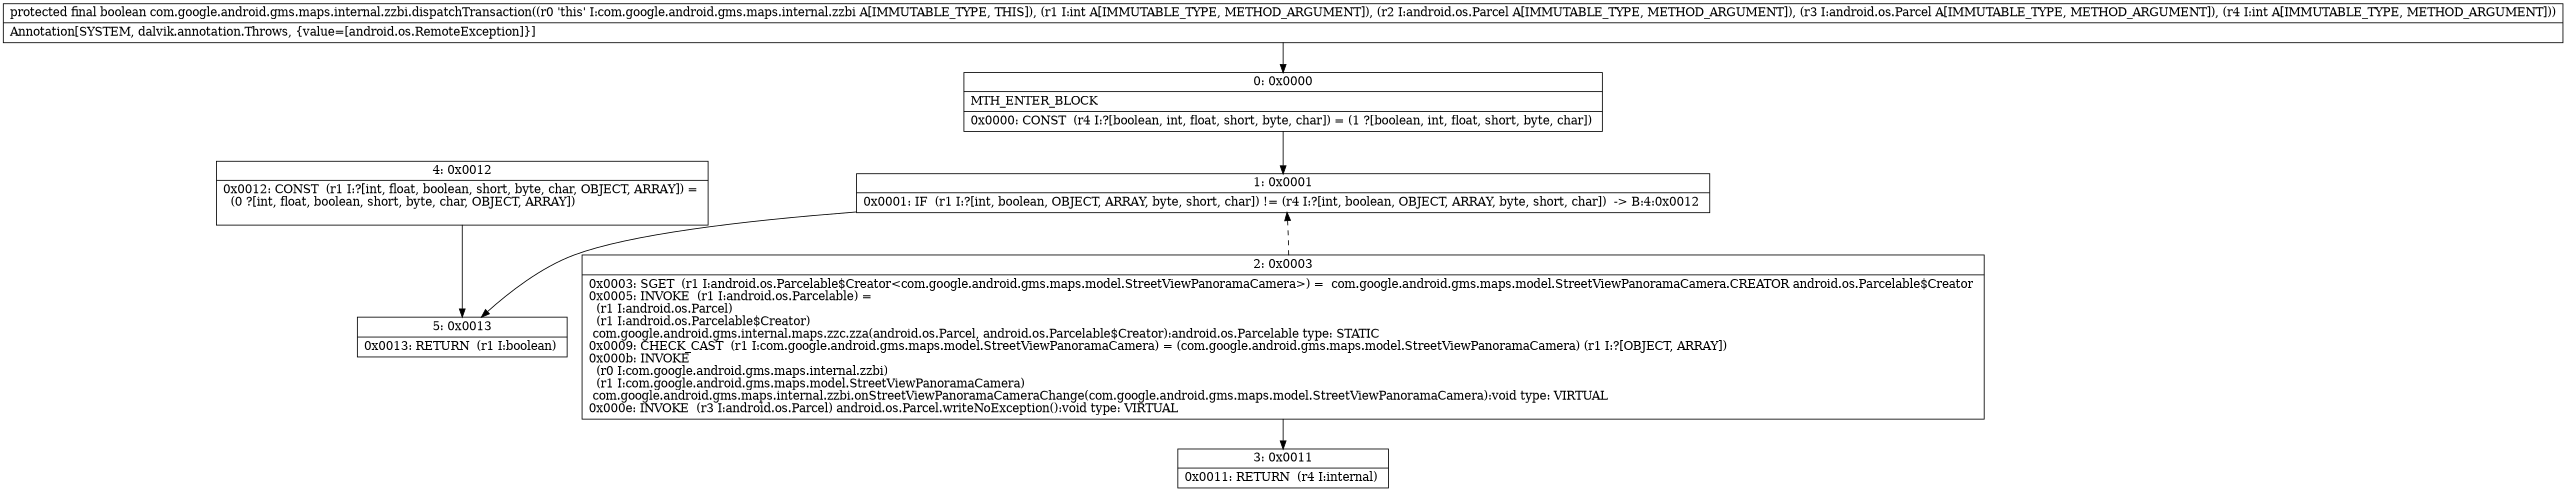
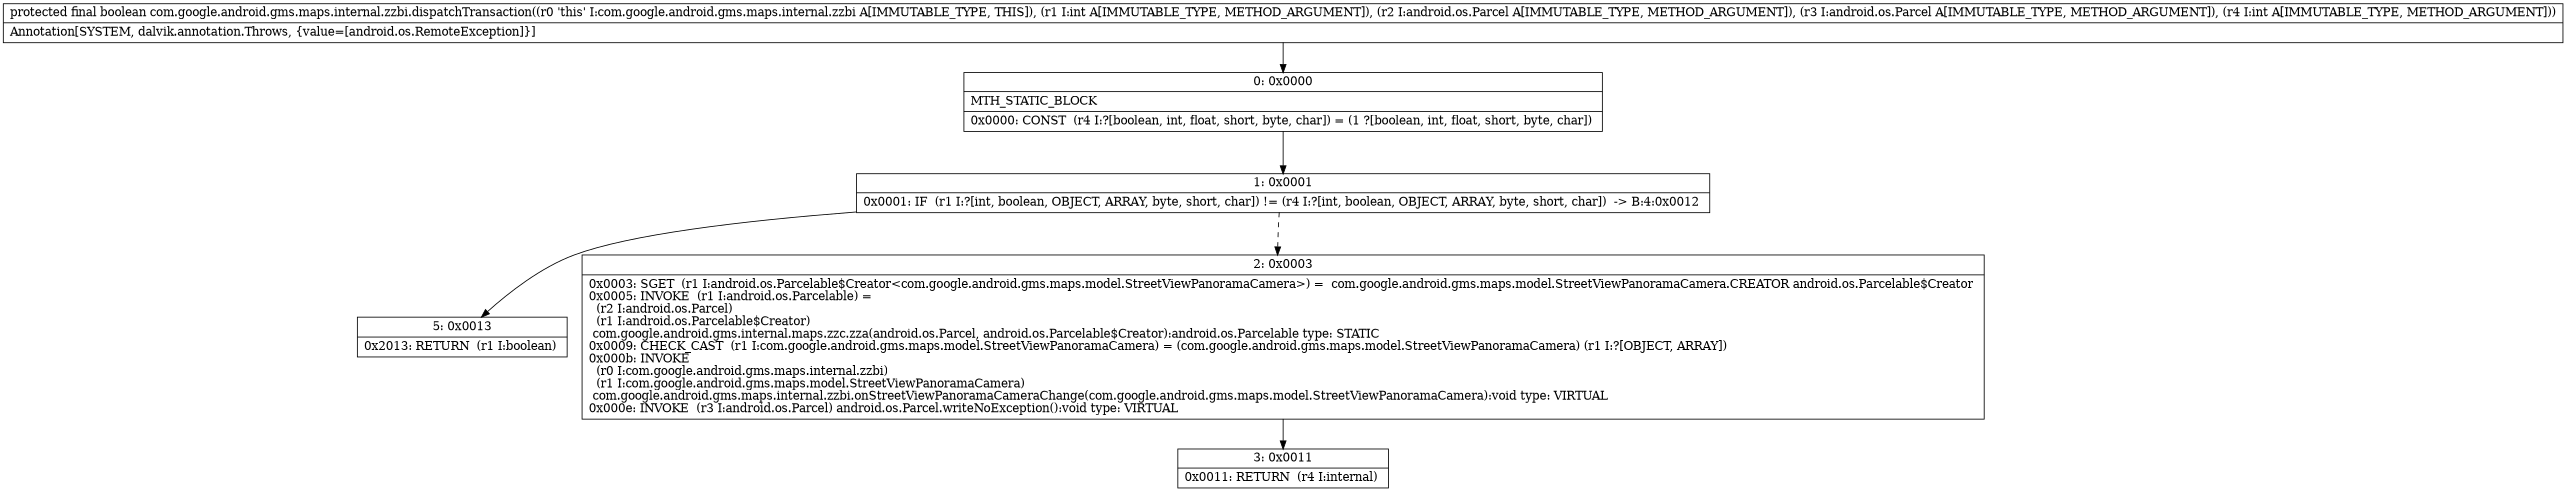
node "0: 0x0000": text "MTH_ENTER_BLOCK" -> "MTH_STATIC_BLOCK"
node "4: 0x0012": removed
edge "2: 0x0003" -> "1: 0x0001": reversed
node "2: 0x0003": text "(r1 I:android.os.Parcel)" -> "(r2 I:android.os.Parcel)"
node "5: 0x0013": text "0x0013: RETURN  (r1 I:boolean)" -> "0x2013: RETURN  (r1 I:boolean)"
